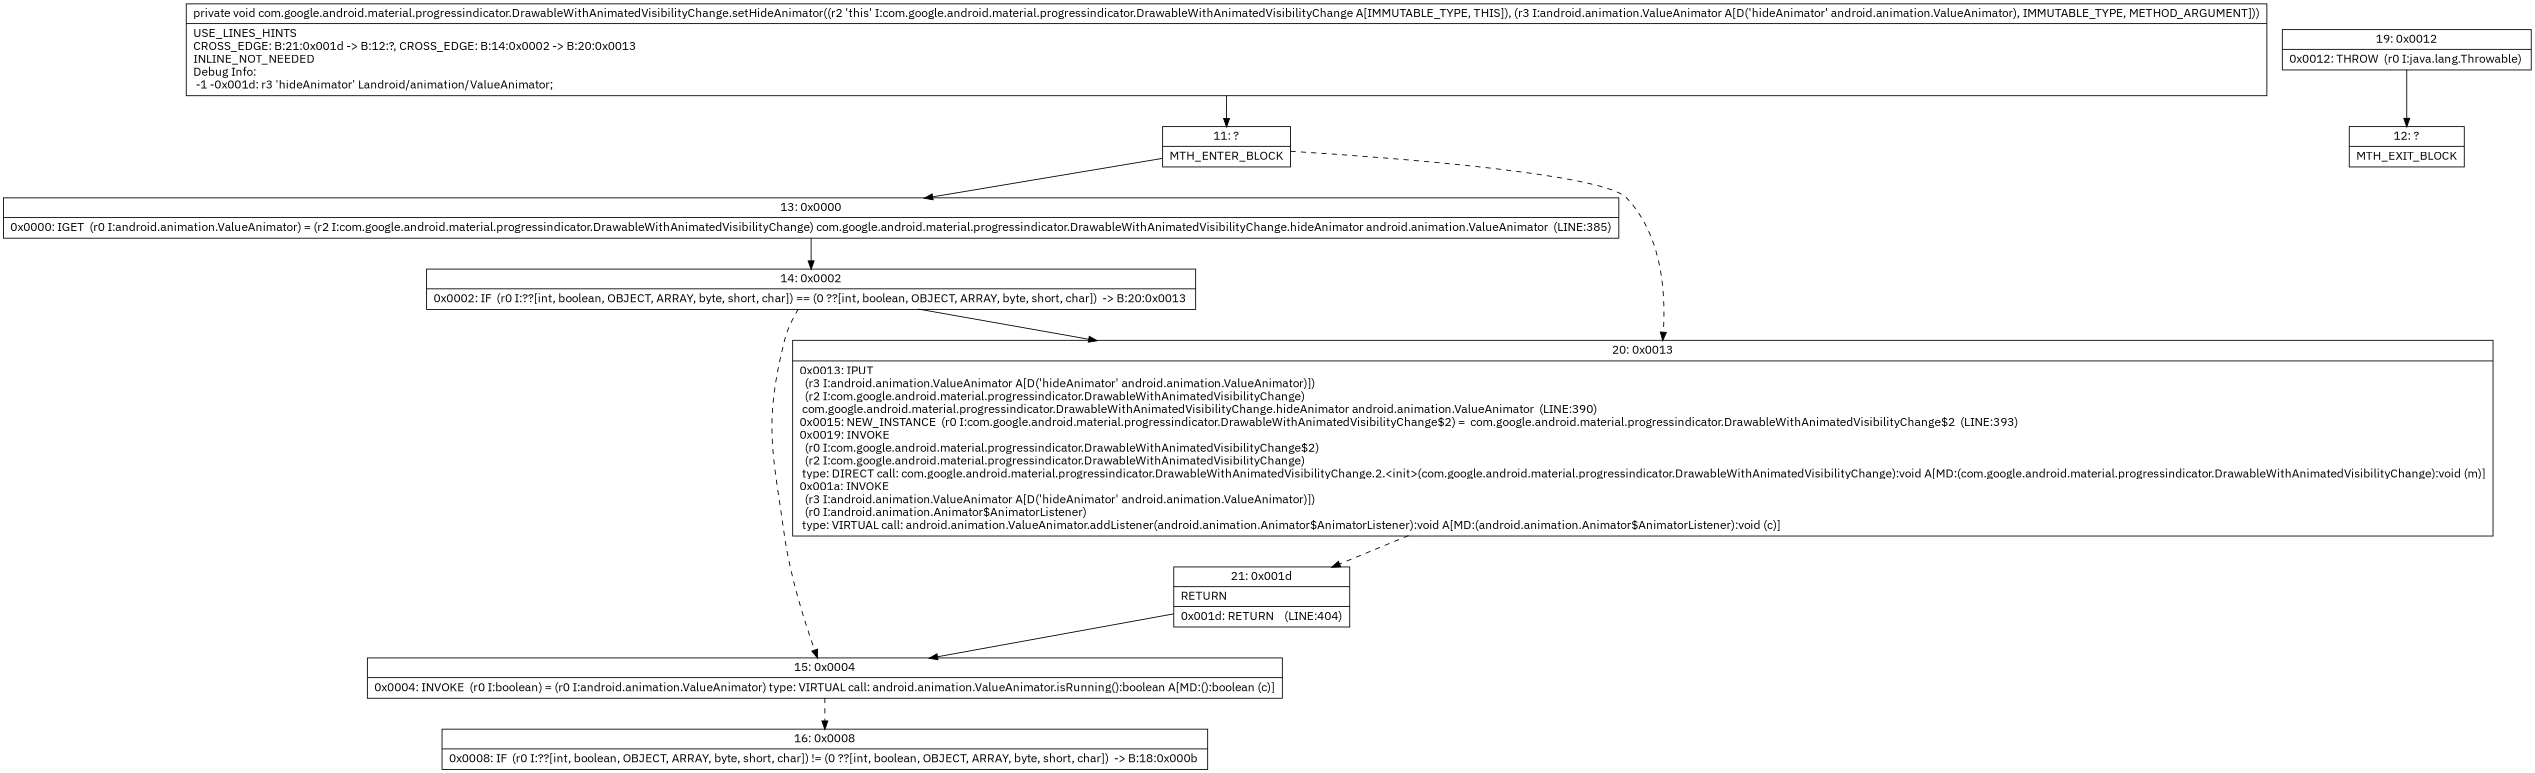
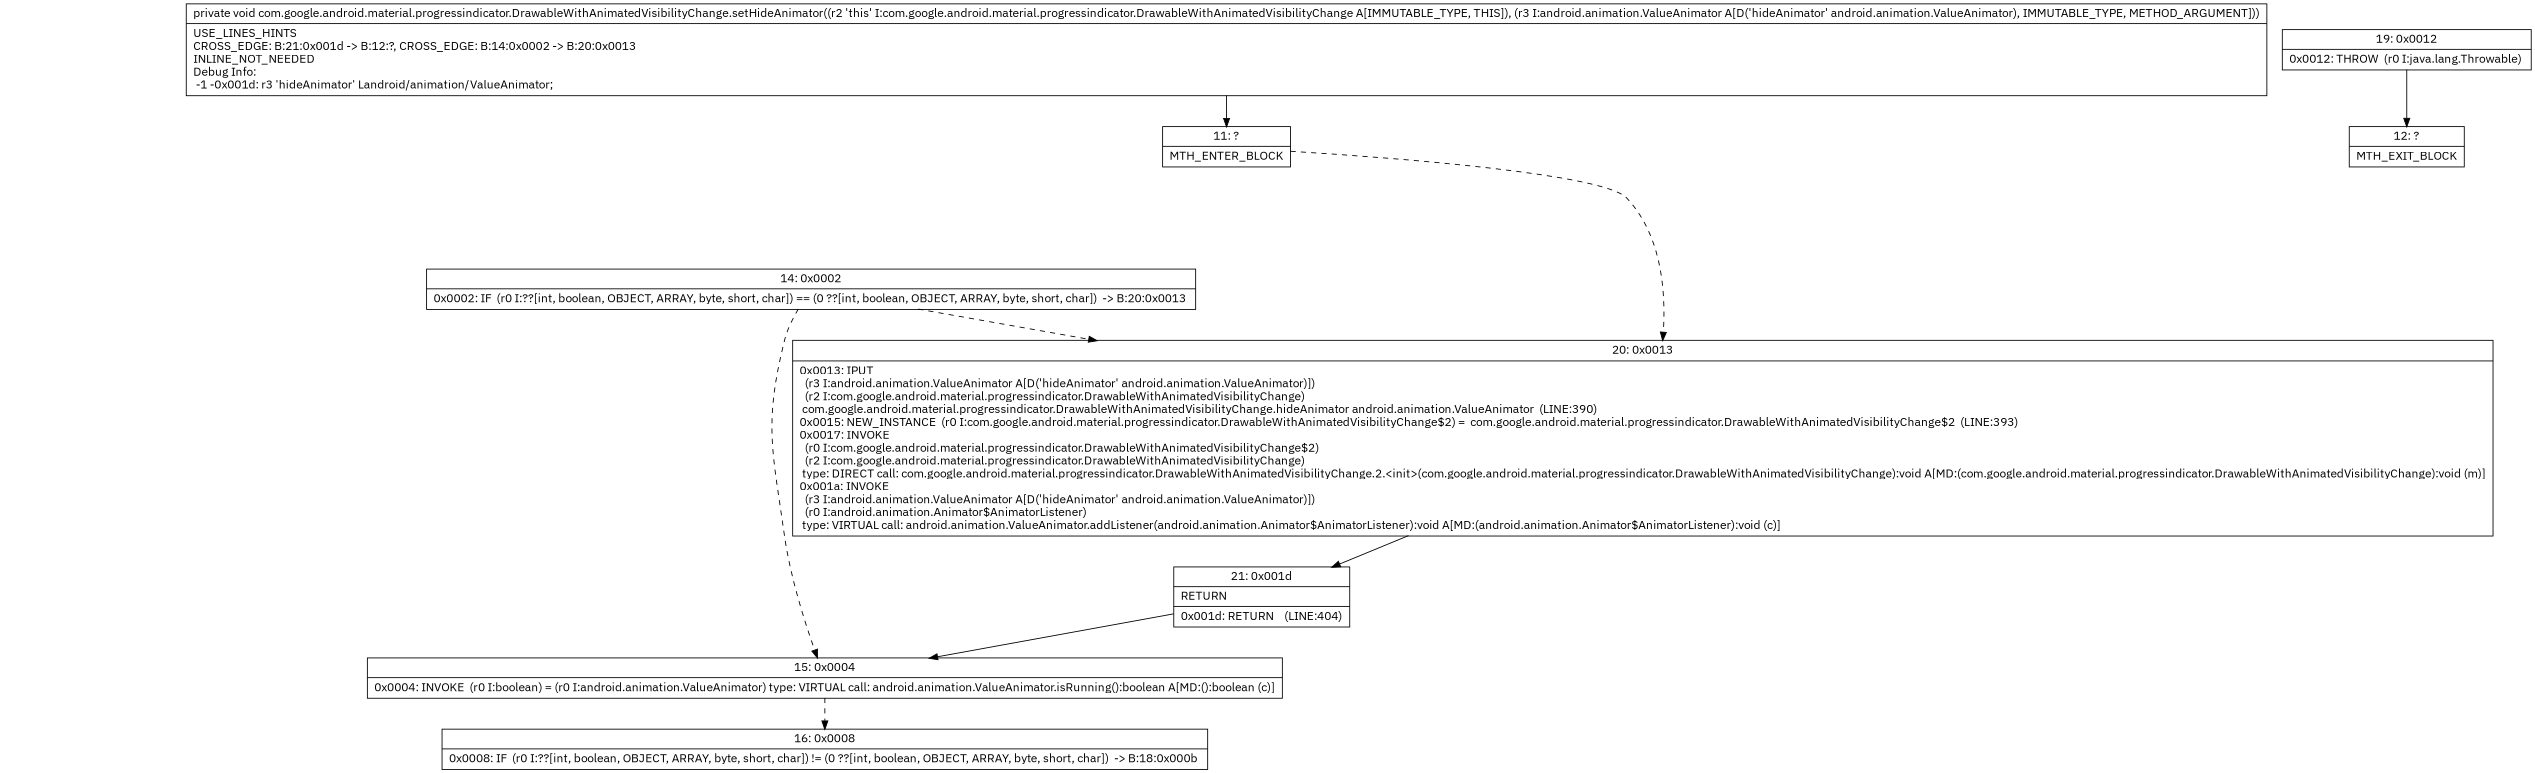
node "13: 0x0000": removed
edge "14: 0x0002" -> "20: 0x0013": style solid -> dashed
node "20: 0x0013": text "0x0019: INVOKE" -> "0x0017: INVOKE"
edge "20: 0x0013" -> "21: 0x001d": style dashed -> solid
